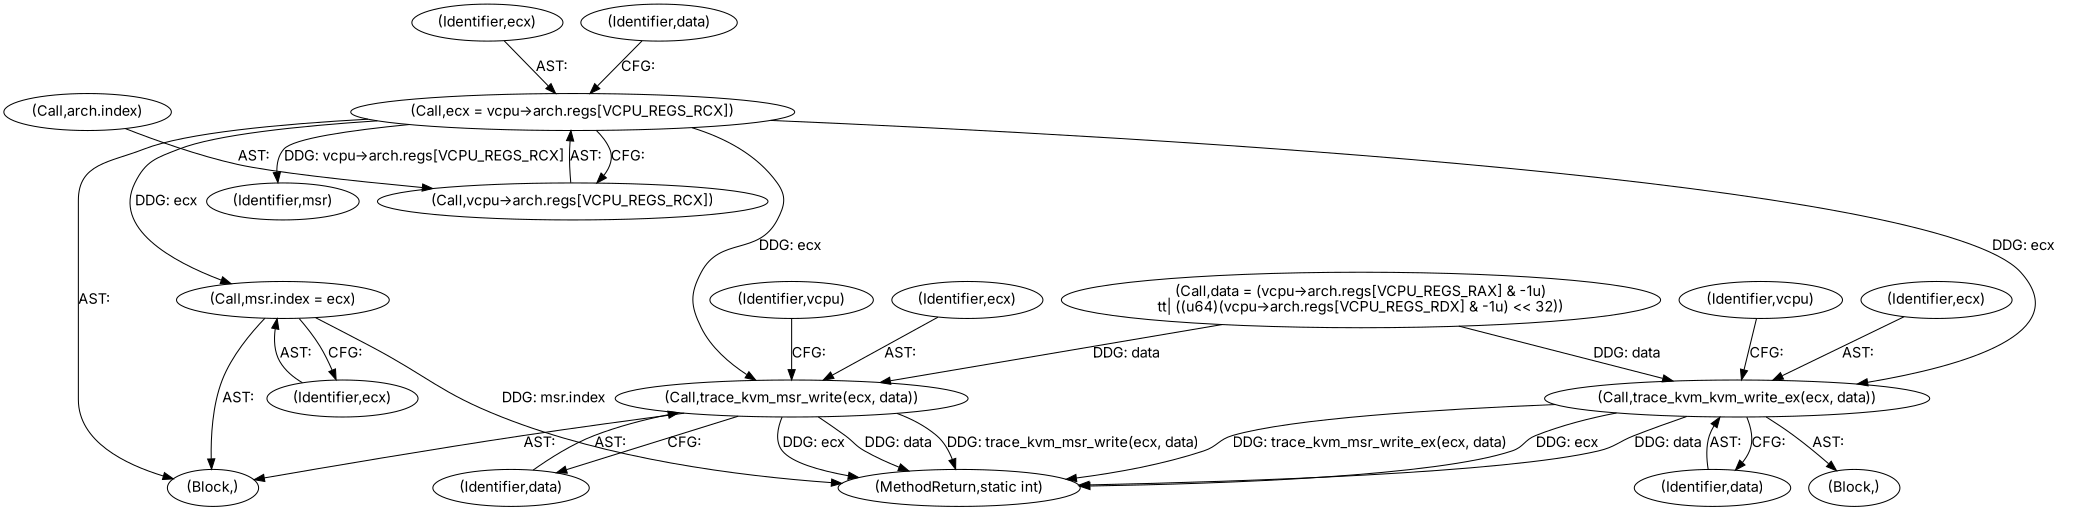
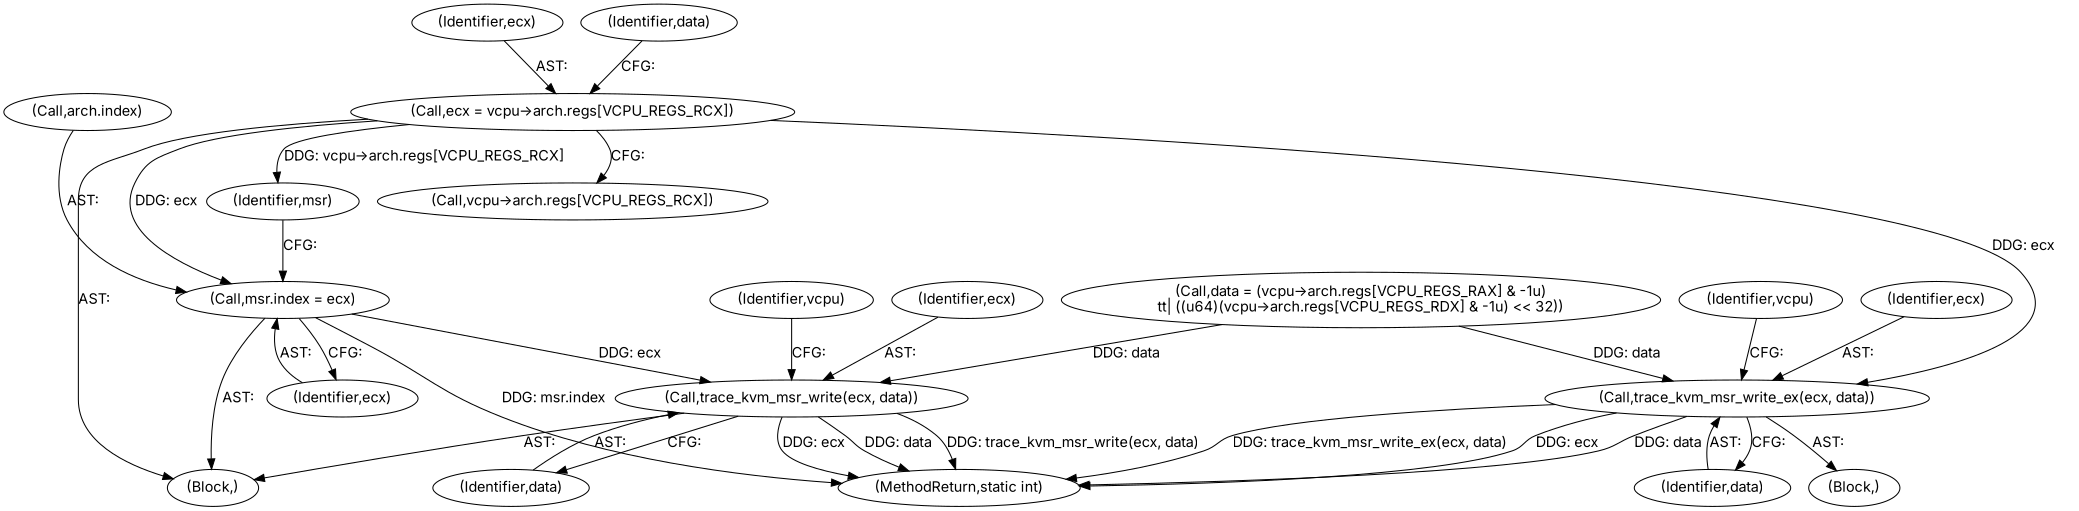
edge "(Call,vcpu->arch.regs[VCPU_REGS_RCX])" -> "(Call,ecx = vcpu->arch.regs[VCPU_REGS_RCX])": removed, label "AST:"
edge "(Call,arch.index)" -> "(Call,vcpu->arch.regs[VCPU_REGS_RCX])": now "(Call,arch.index)" -> "(Call,msr.index = ecx)"
edge "(Call,ecx = vcpu->arch.regs[VCPU_REGS_RCX])" -> "(Call,trace_kvm_msr_write(ecx, data))": now "(Call,msr.index = ecx)" -> "(Call,trace_kvm_msr_write(ecx, data))"
edge "(Identifier,msr)" -> "(Call,msr.index = ecx)": added, label "CFG:"
node "(Call,trace_kvm_kvm_write_ex(ecx, data))": label "(Call,trace_kvm_kvm_write_ex(ecx, data))" -> "(Call,trace_kvm_msr_write_ex(ecx, data))"
